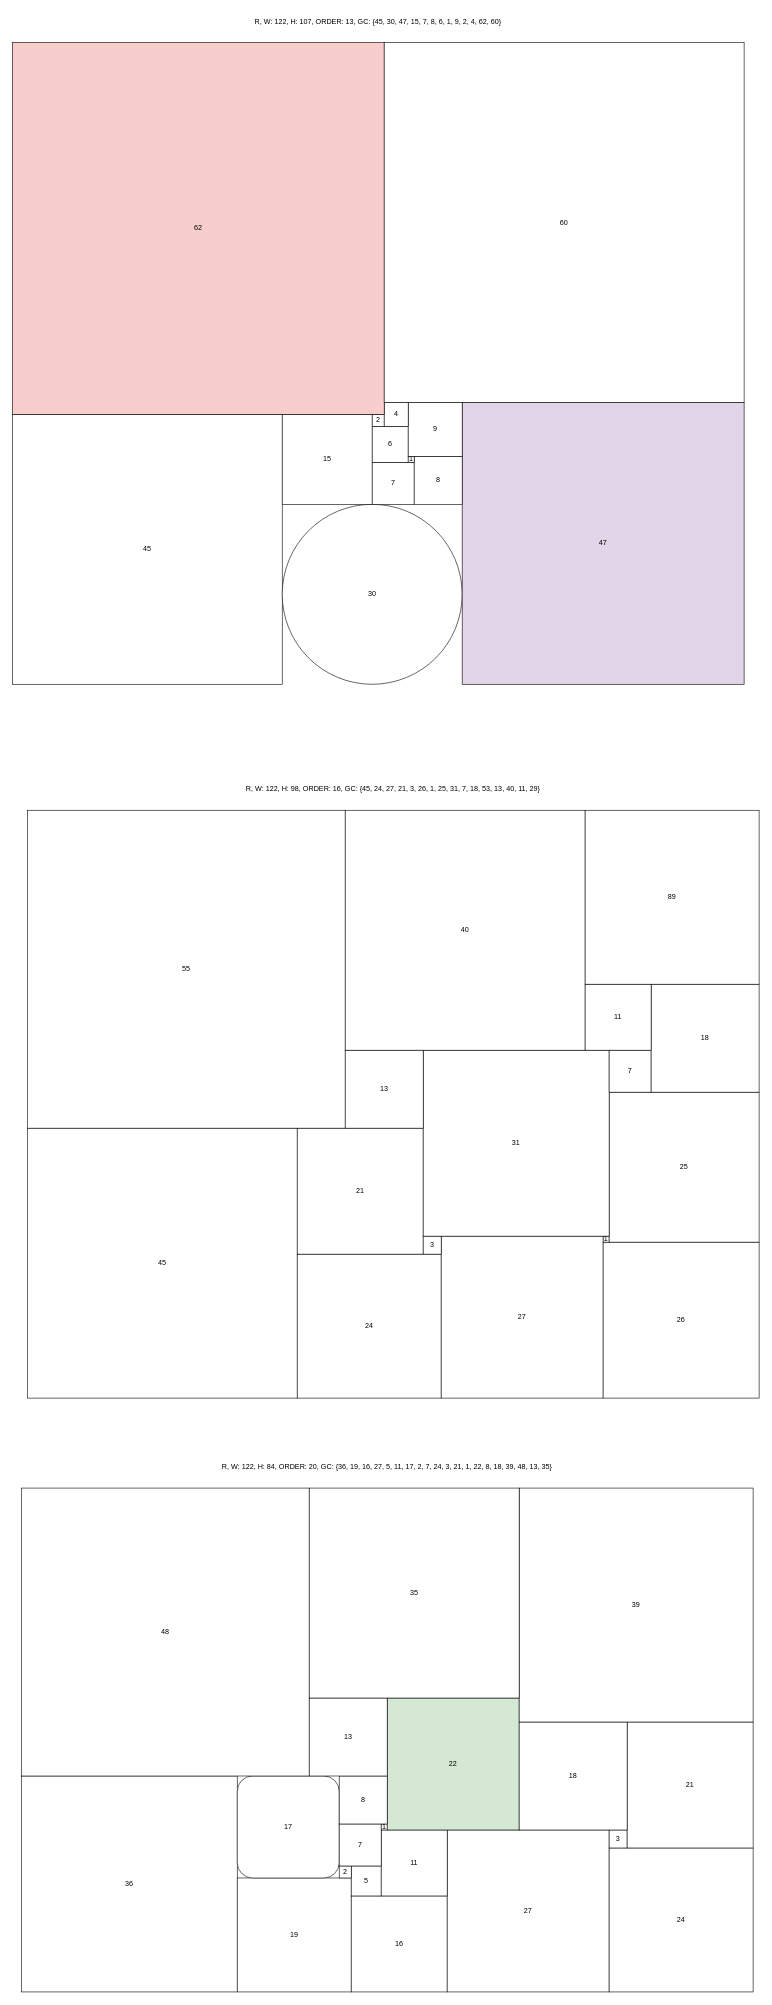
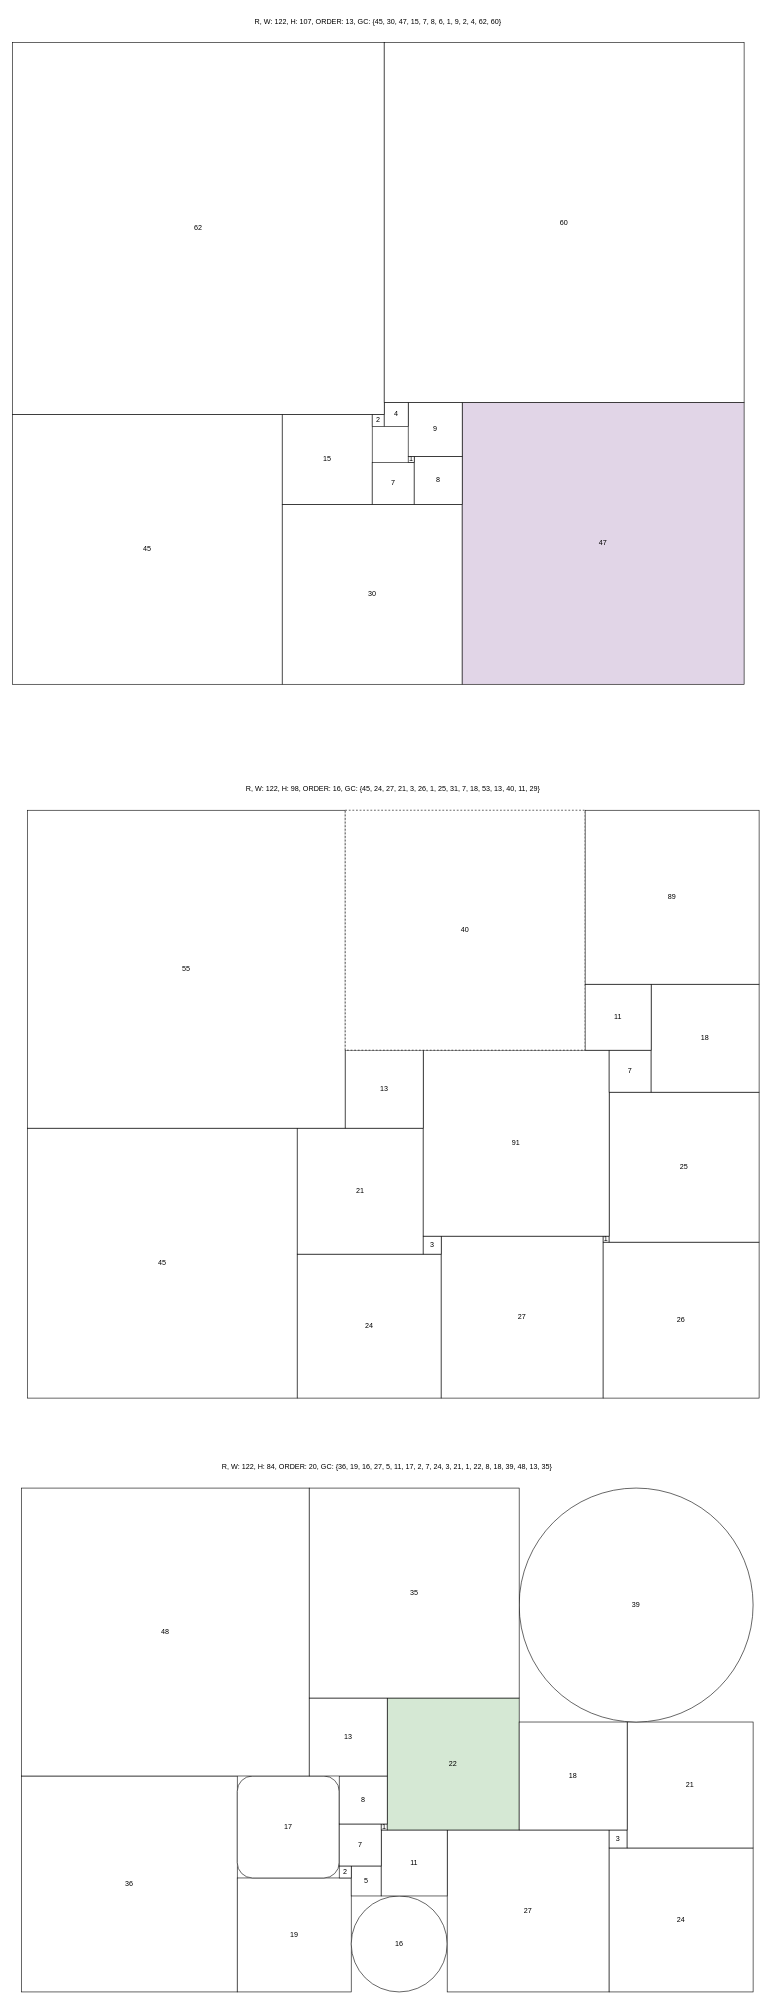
node "62": fillcolor #f8cecc -> #ffffff
node "6": removed
node "30": shape ellipse -> rectangle
node "40": style solid -> dashed
node "31": label "31" -> "91"
node "39": shape rectangle -> ellipse
node "16": shape rectangle -> ellipse
